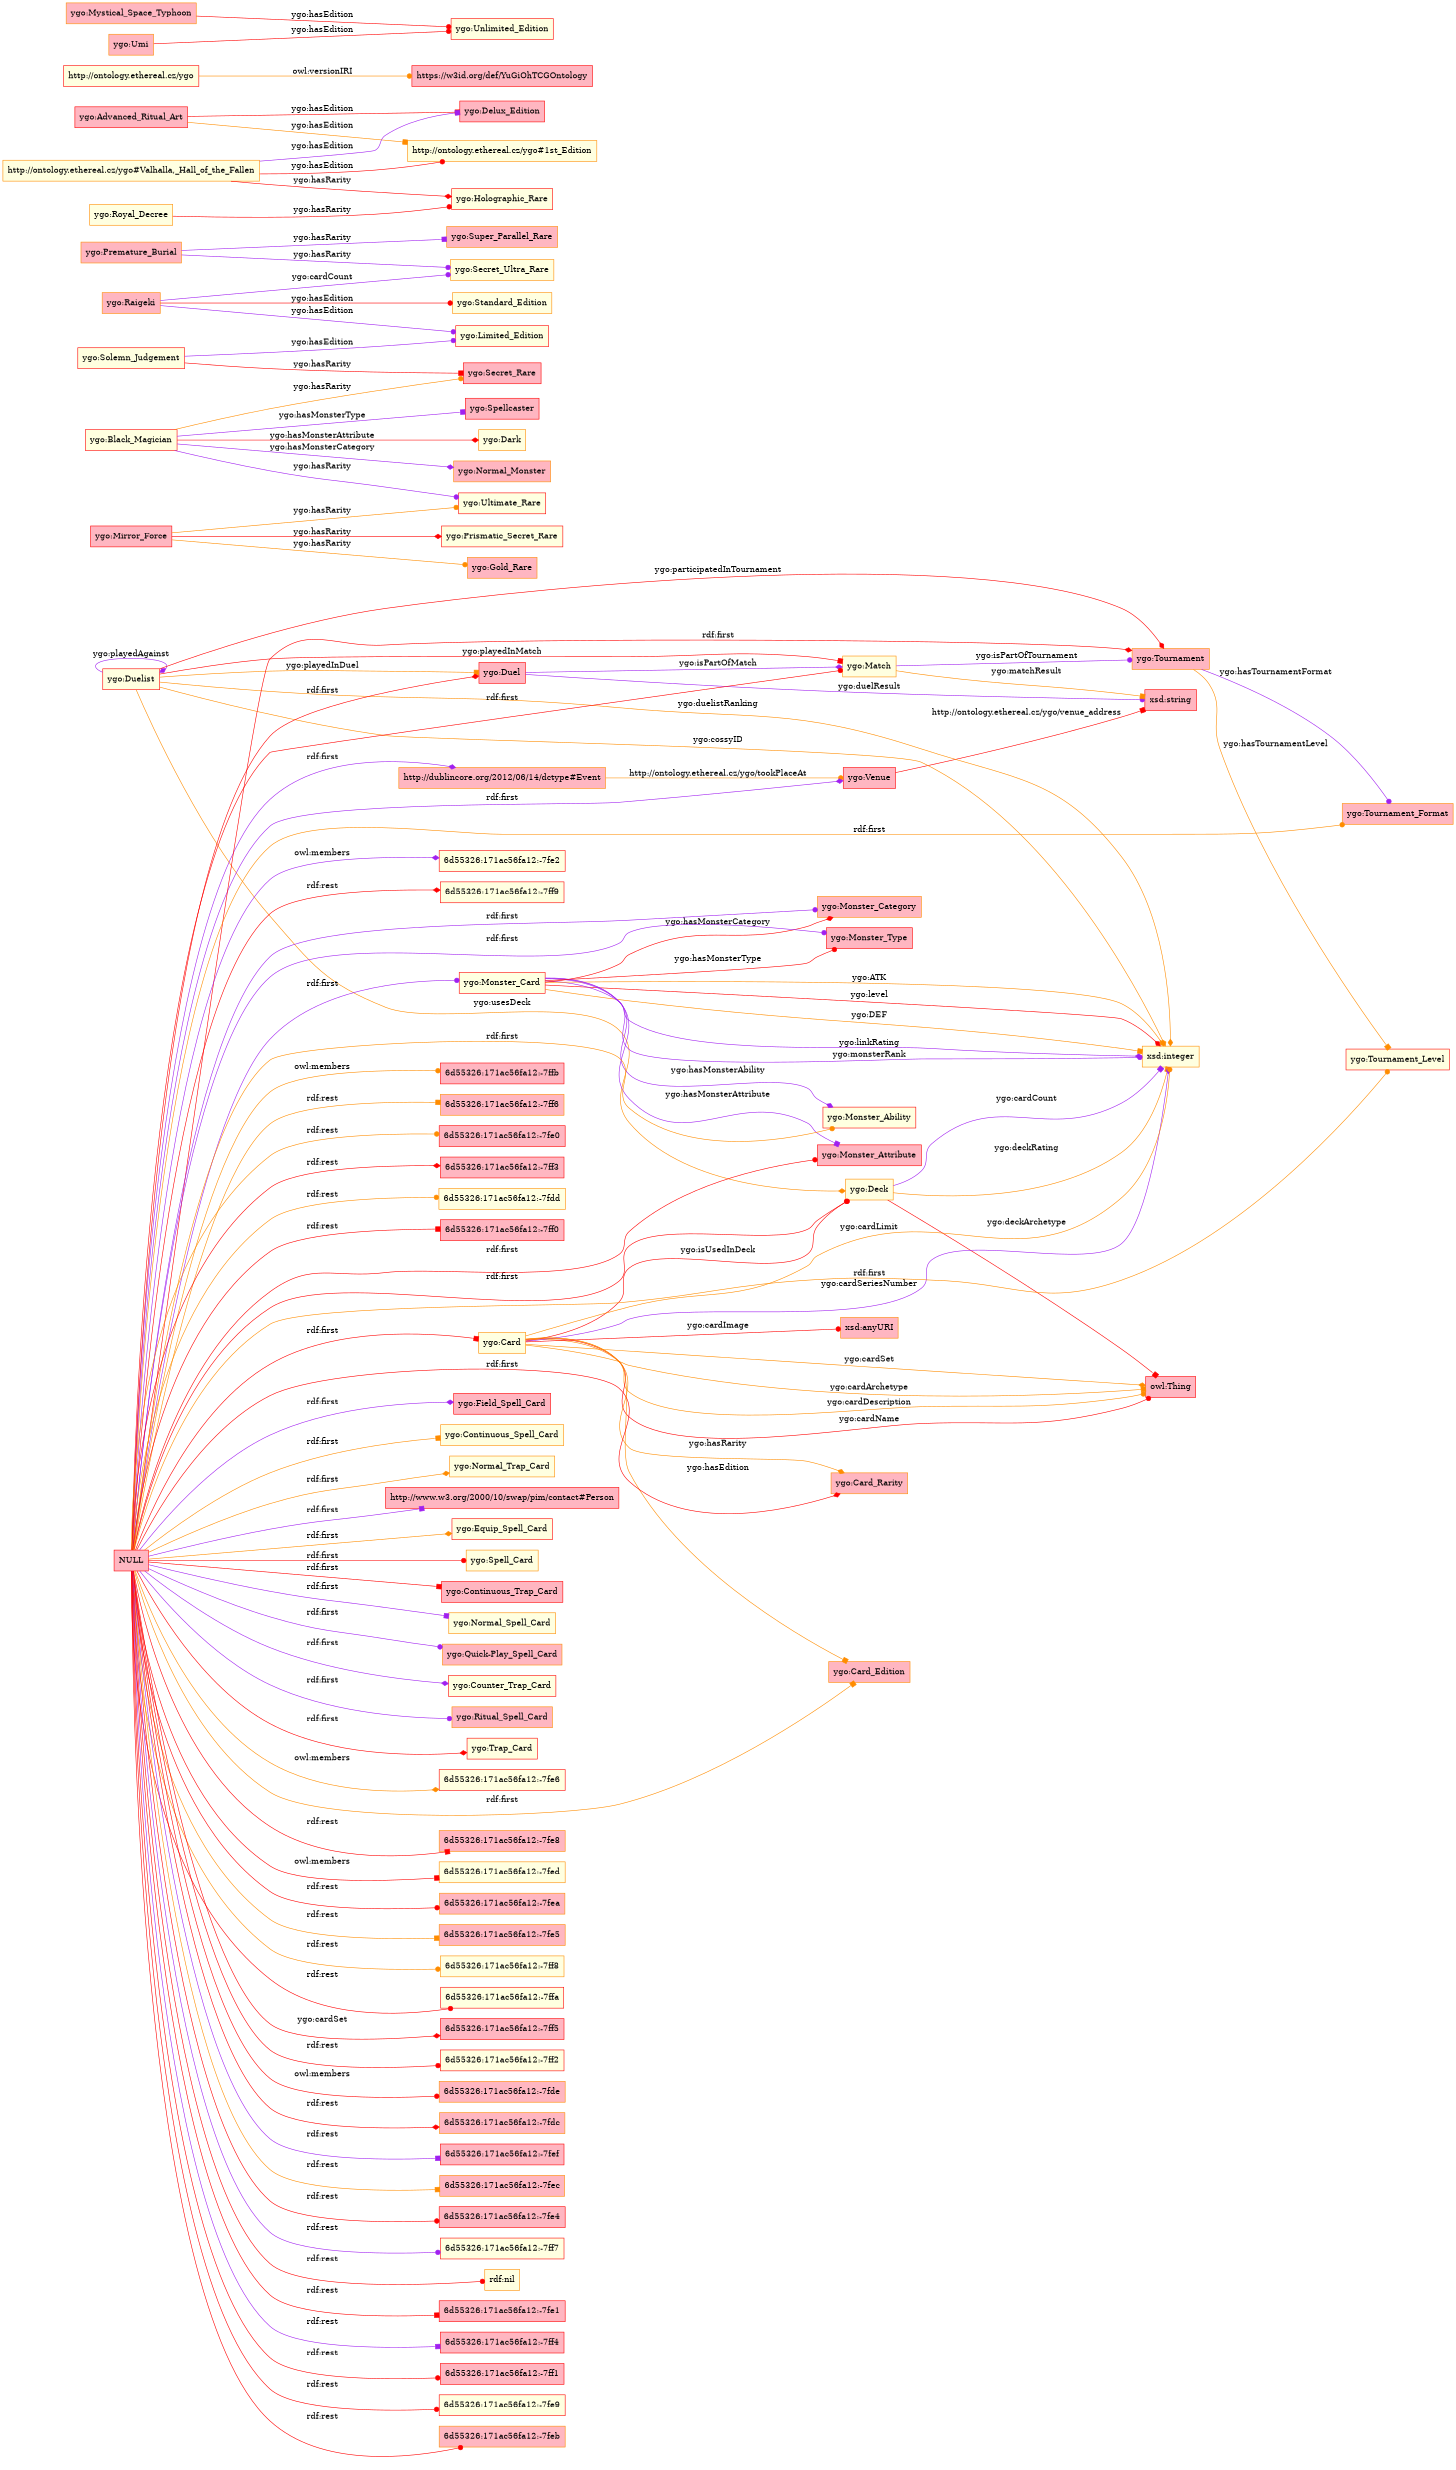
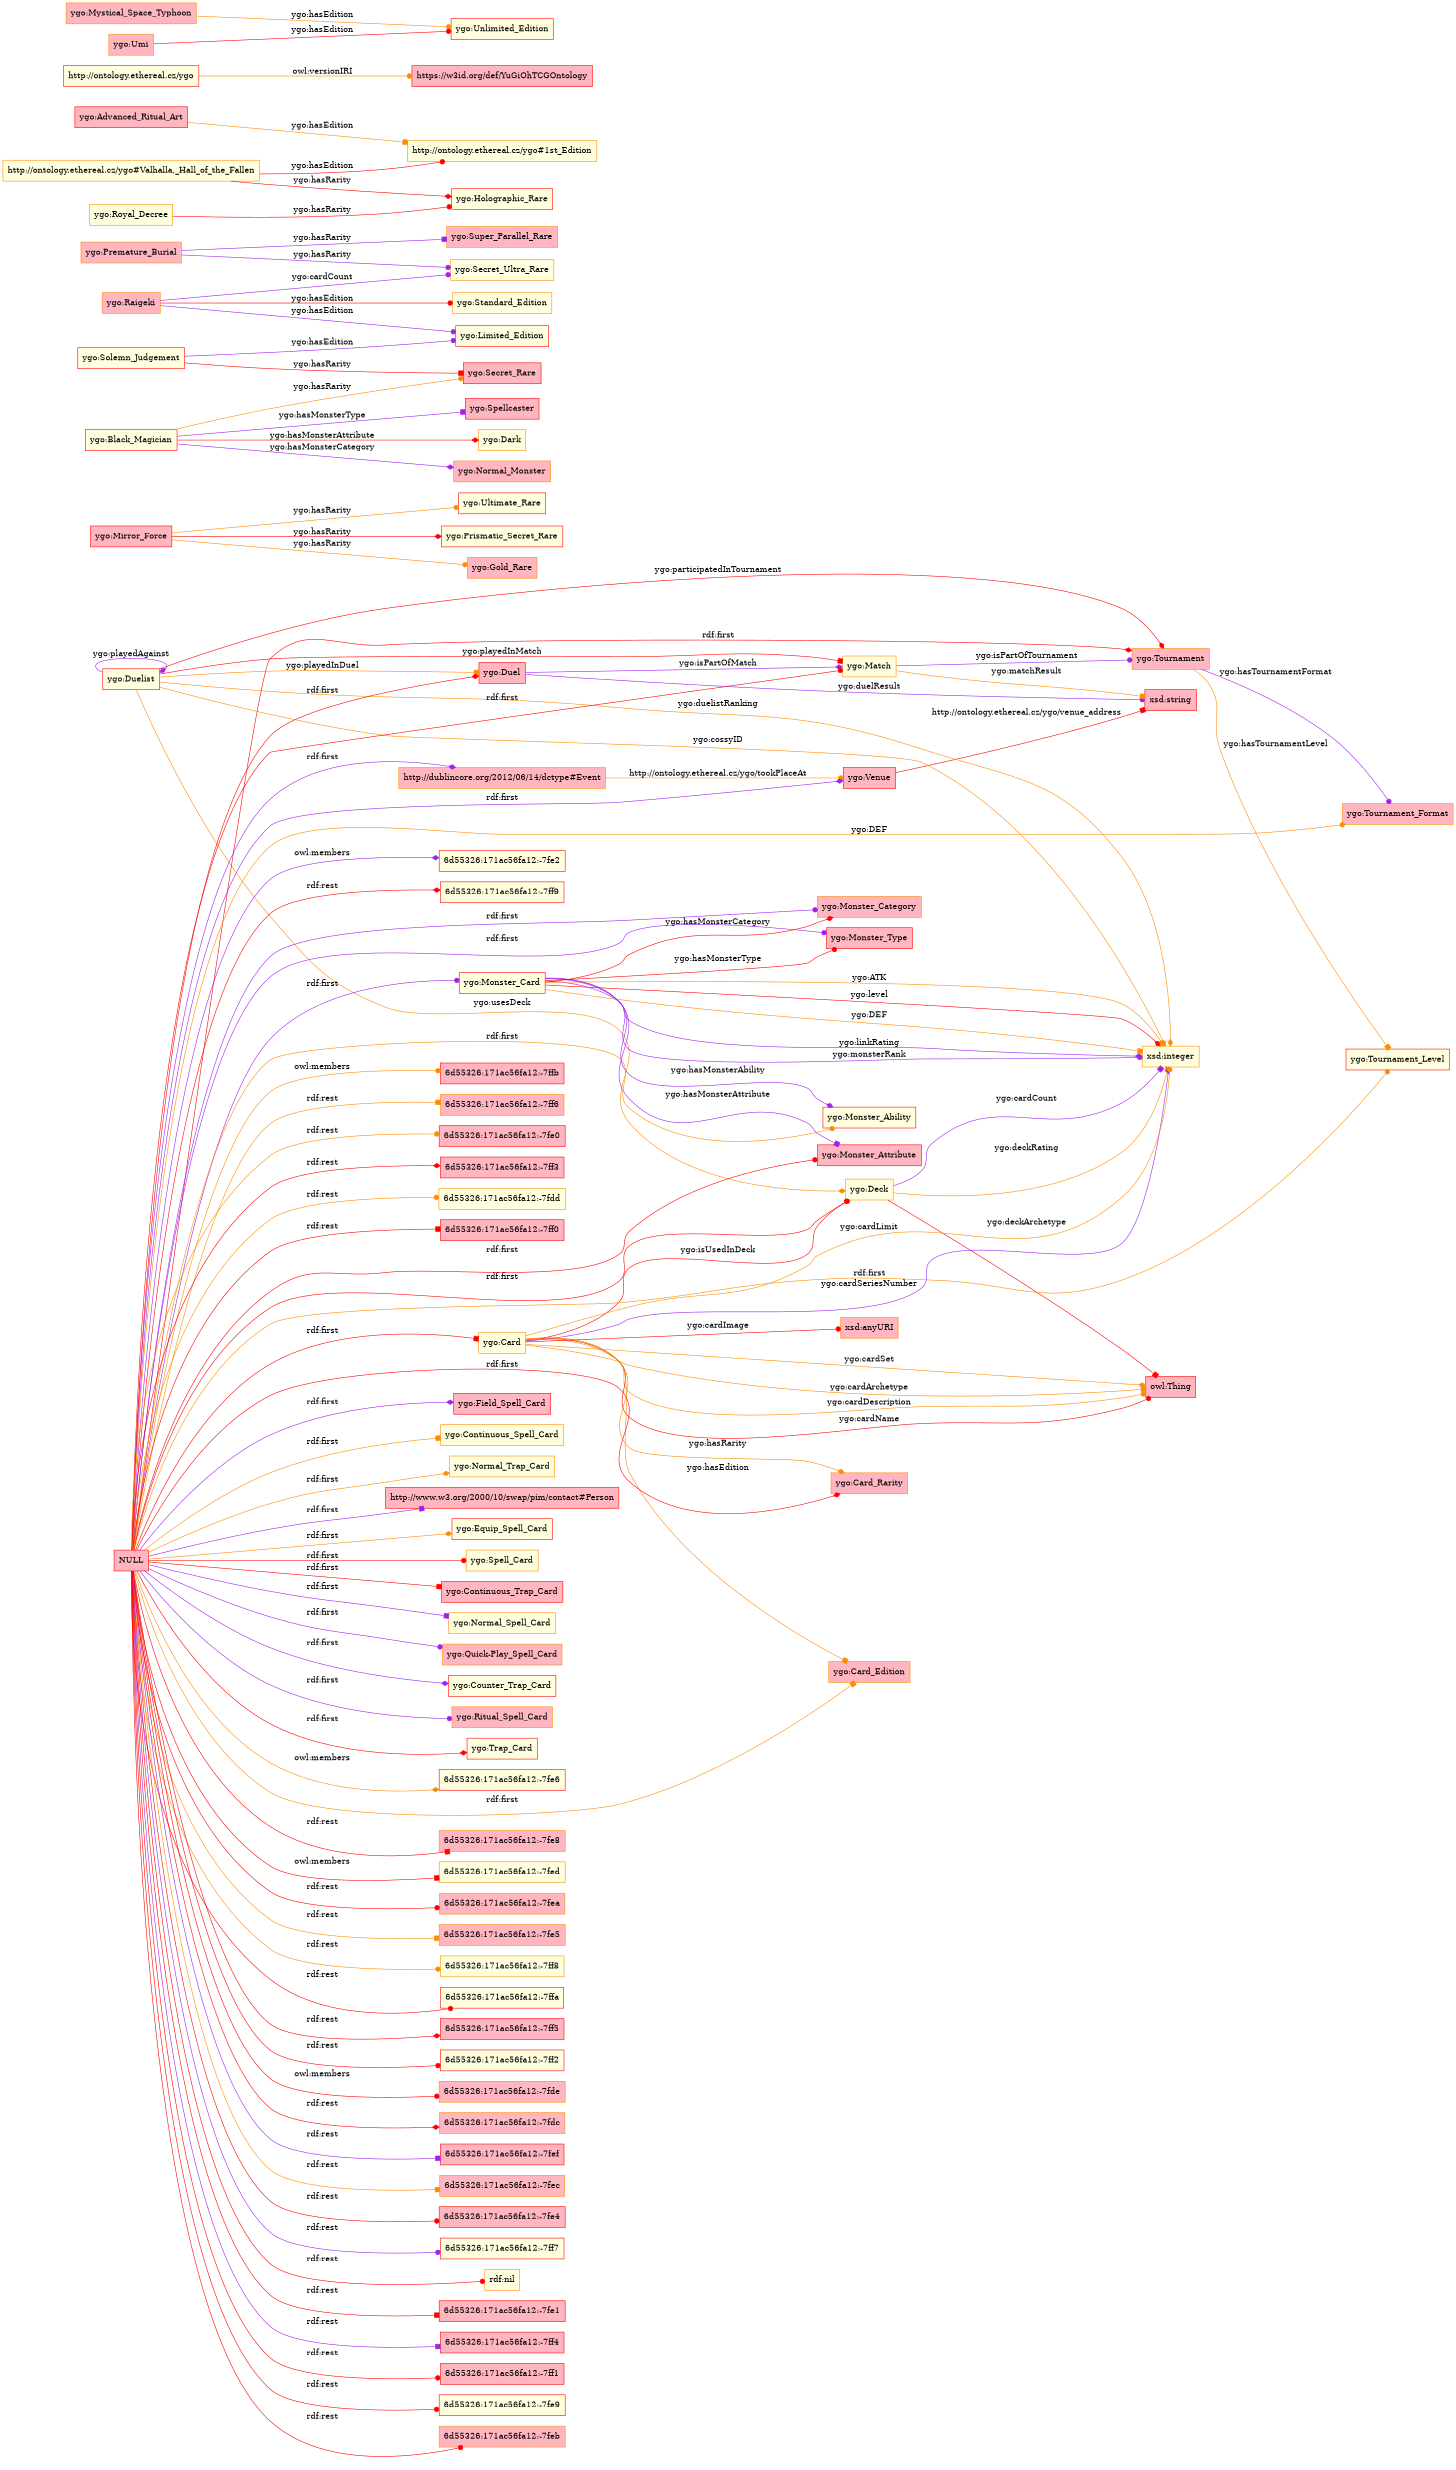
edge "ygo:Mystical_Space_Typhoon" -> "ygo:Unlimited_Edition": color red -> darkorange
node "ygo:Delux_Edition": removed
edge "ygo:Black_Magician" -> "ygo:Ultimate_Rare": removed, label "ygo:hasRarity"
edge "NULL" -> "ygo:Tournament_Format": label "rdf:first" -> "ygo:DEF"
edge "NULL" -> "6d55326:171ac56fa12:-7ff5": label "ygo:cardSet" -> "rdf:rest"
